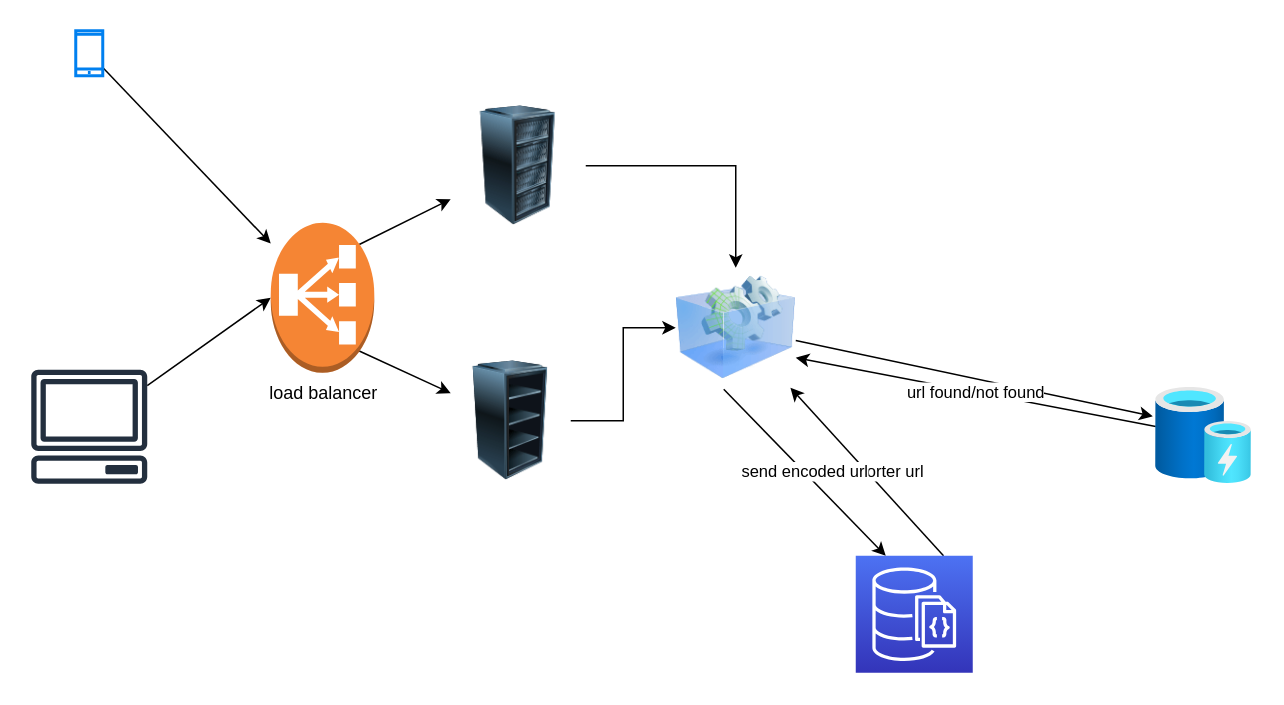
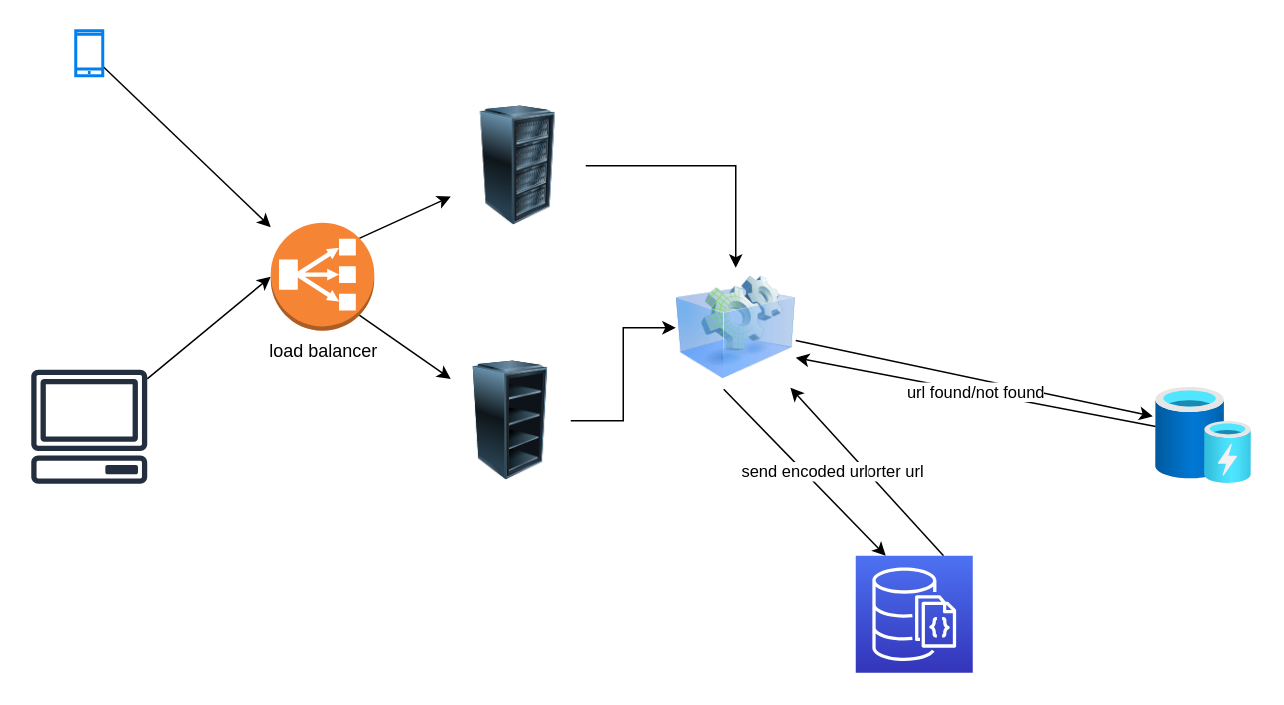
node "load balancer": size 104x150 -> 104x108
